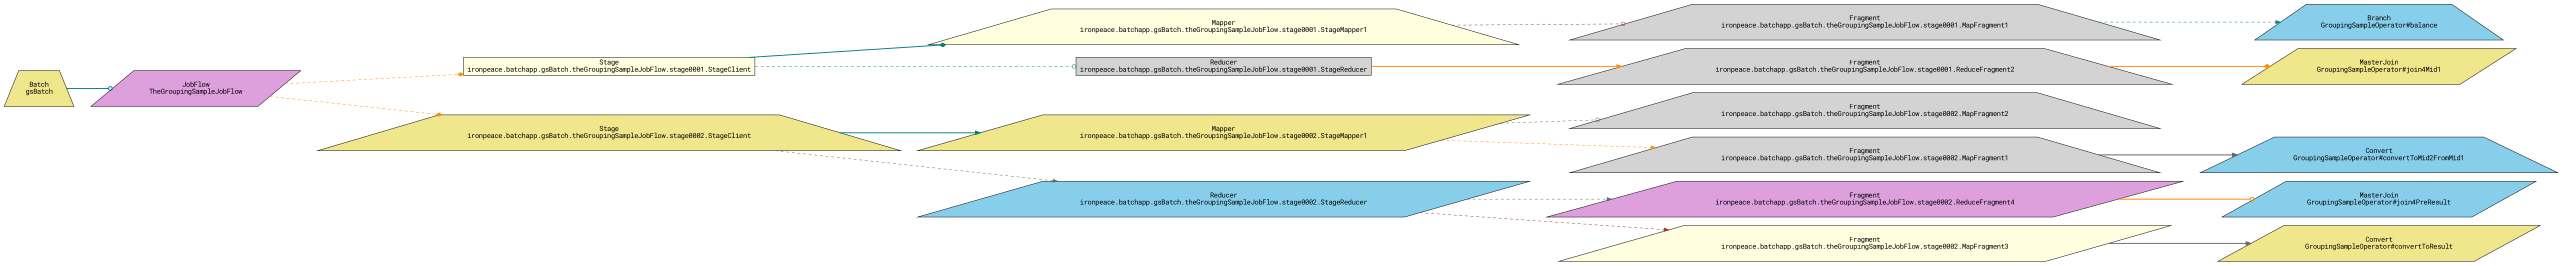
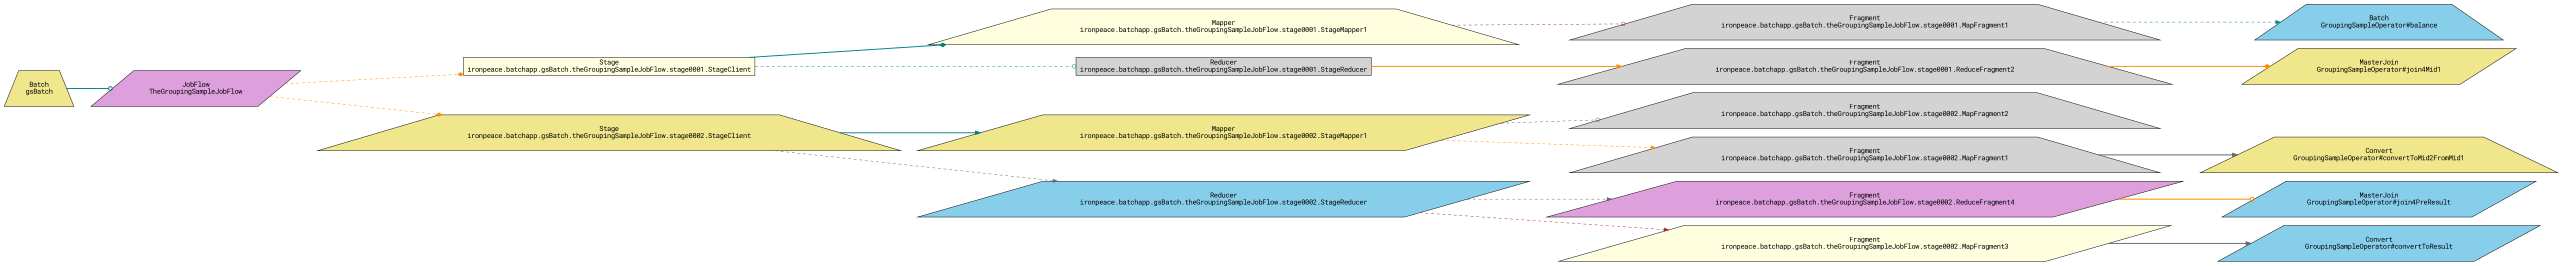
node "Branch GroupingSampleOperator#balance": label "Branch GroupingSampleOperator#balance" -> "Batch GroupingSampleOperator#balance"
node "Convert GroupingSampleOperator#convertToMid2FromMid1": fillcolor skyblue -> khaki
node "Convert GroupingSampleOperator#convertToResult": fillcolor khaki -> skyblue
